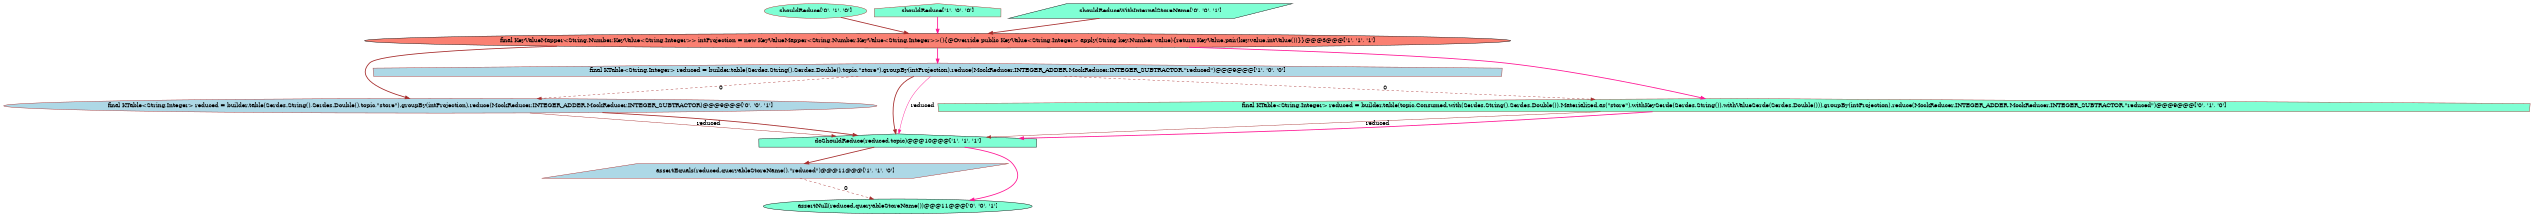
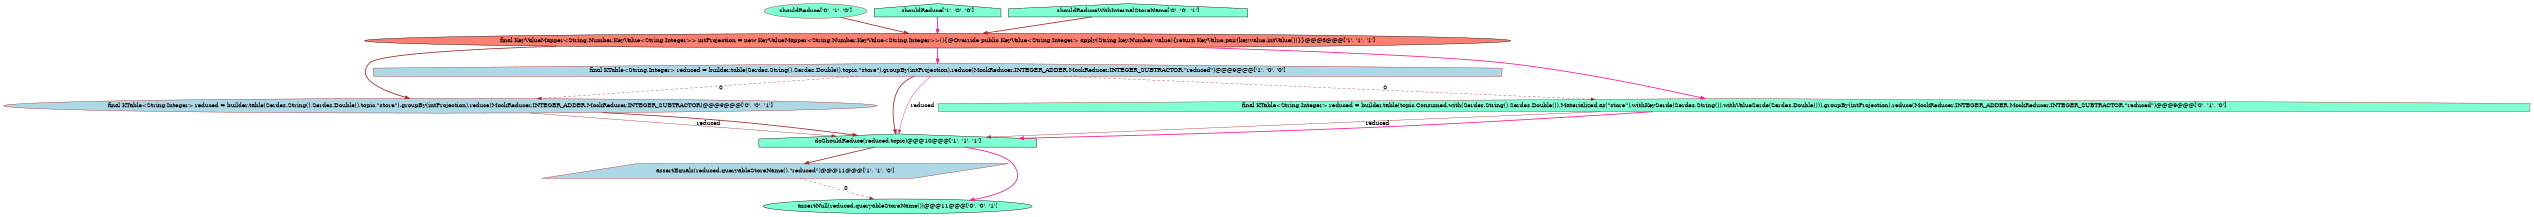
node "shouldReduce['1', '0', '0']": color brown -> black
node "shouldReduceWithInternalStoreName['0', '0', '1']": shape parallelogram -> house
